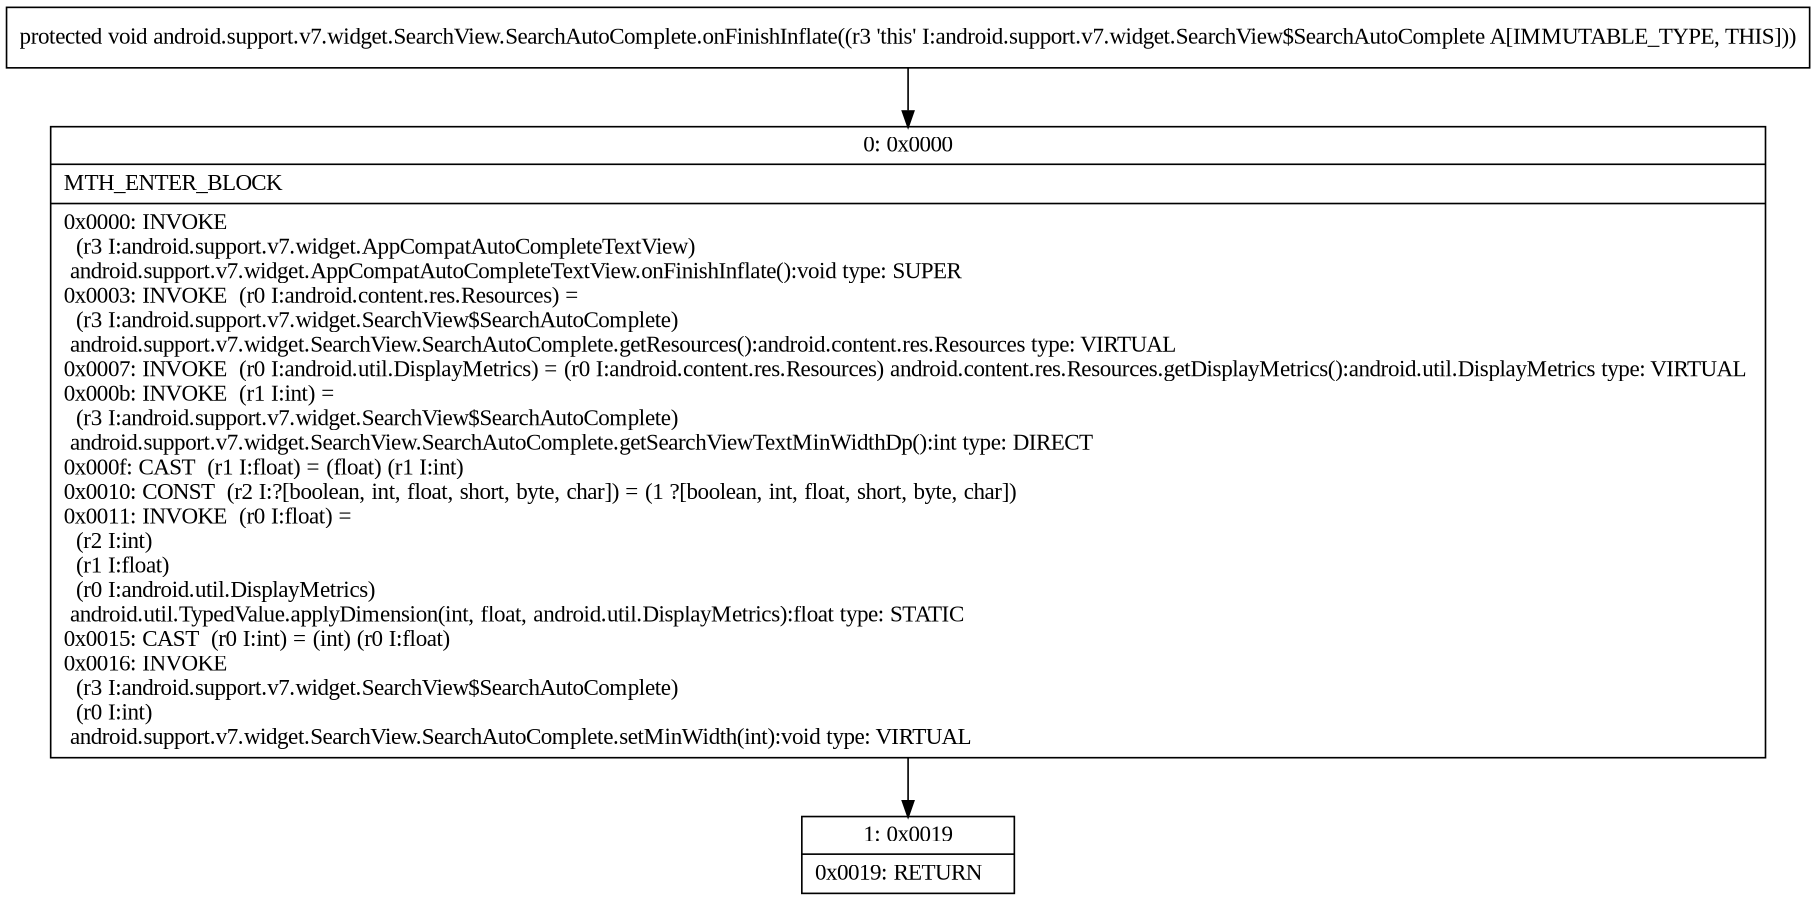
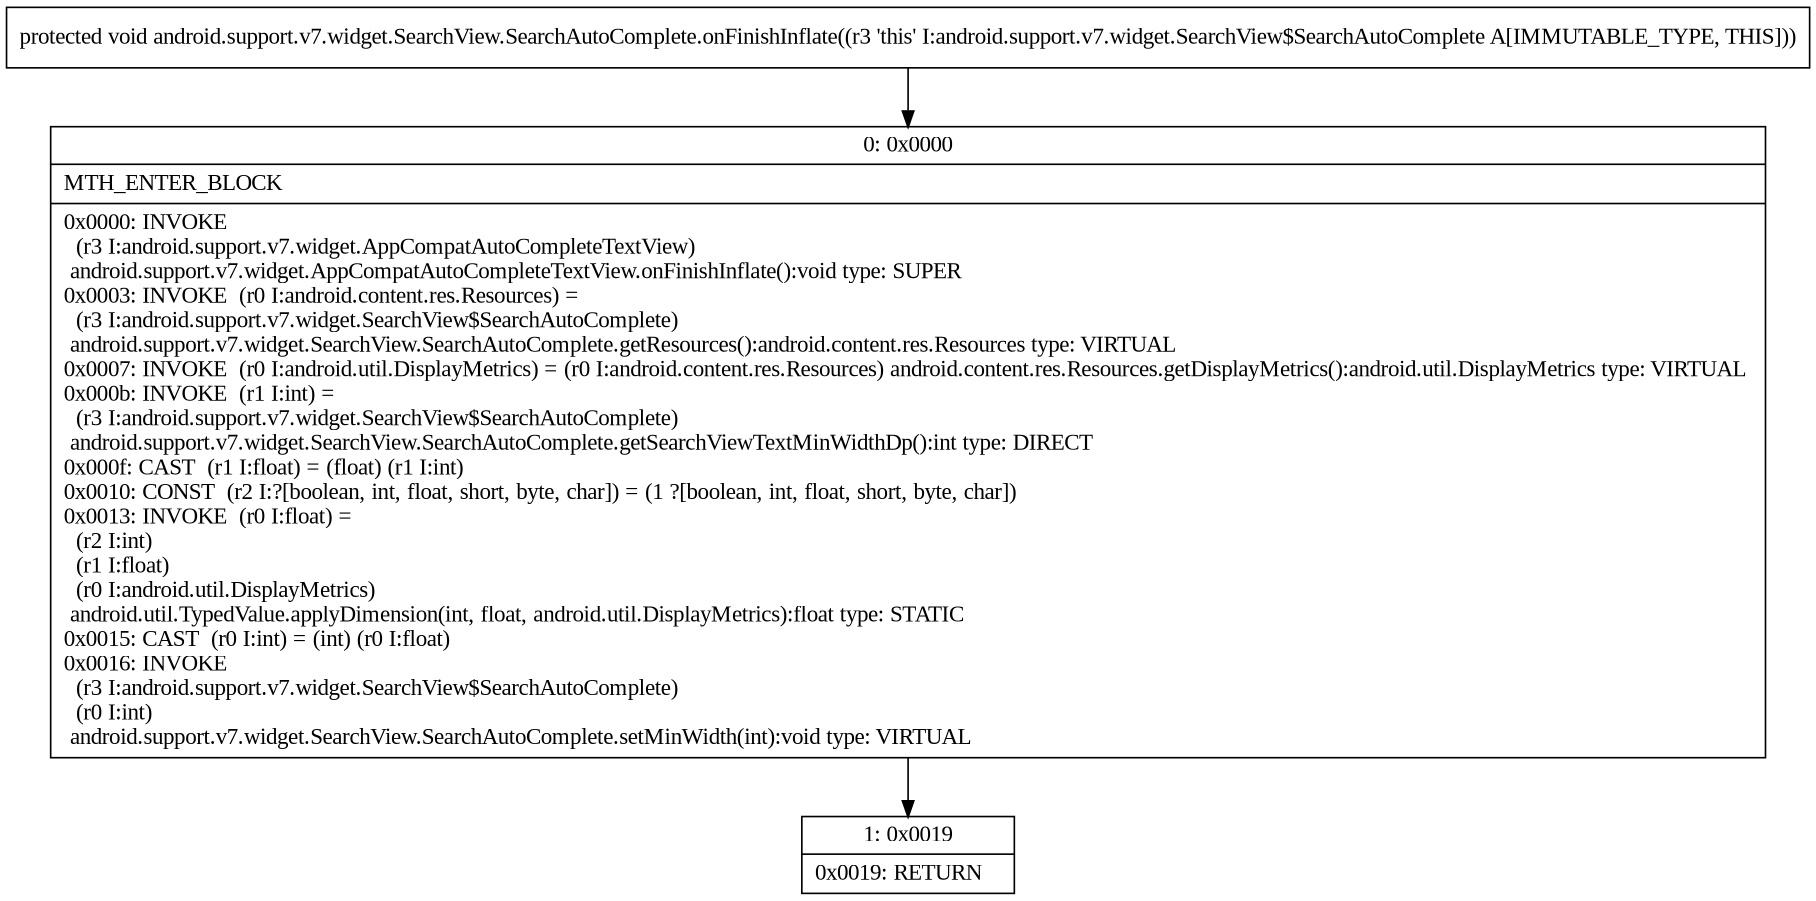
node "0: 0x0000": text "0x0011: INVOKE  (r0 I:float) =" -> "0x0013: INVOKE  (r0 I:float) ="
